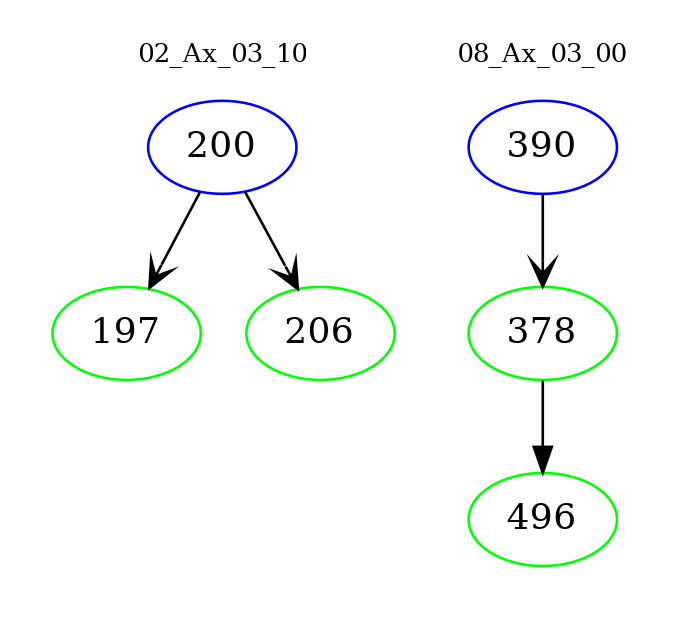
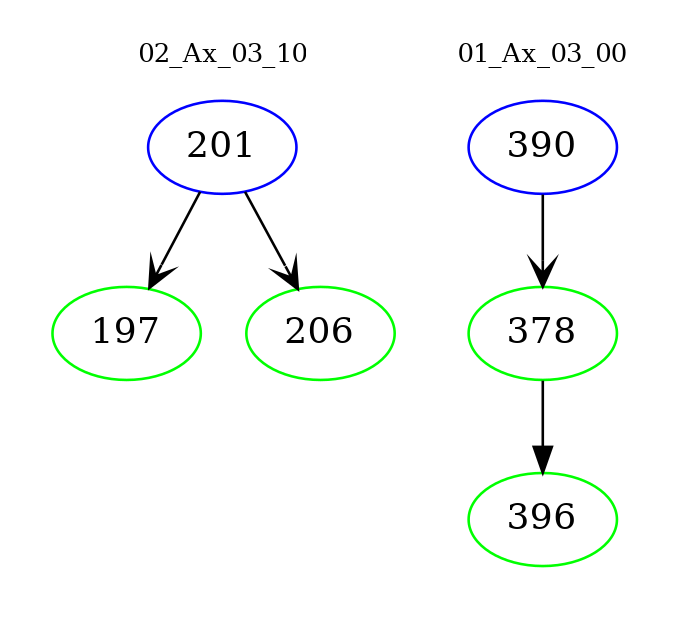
cluster "08_Ax_03_00": label "08_Ax_03_00" -> "01_Ax_03_00"
node "200": label "200" -> "201"
node "496": label "496" -> "396"
